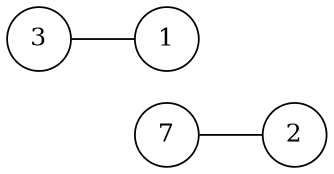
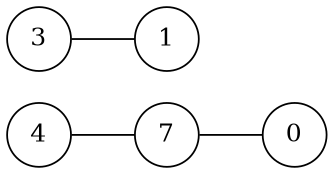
node "4": added
node "2": label "2" -> "0"
